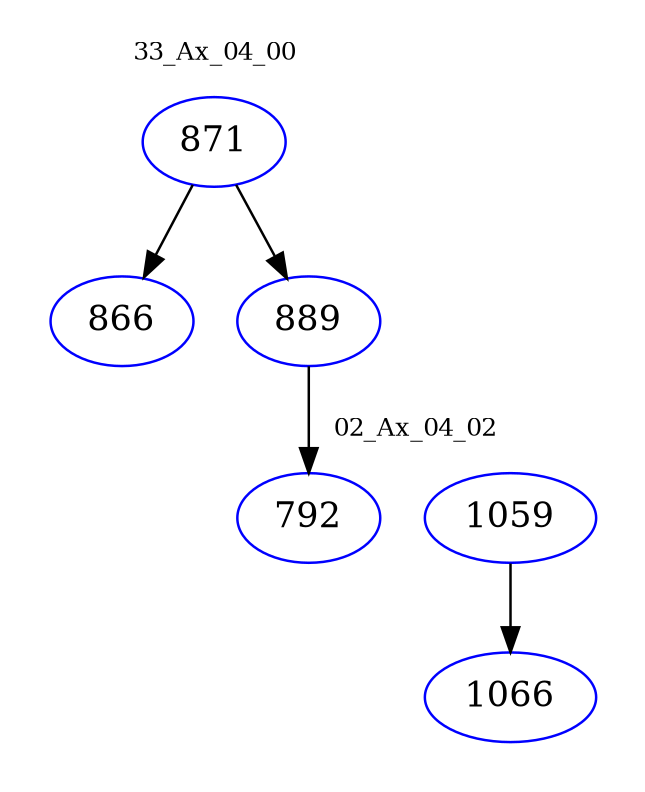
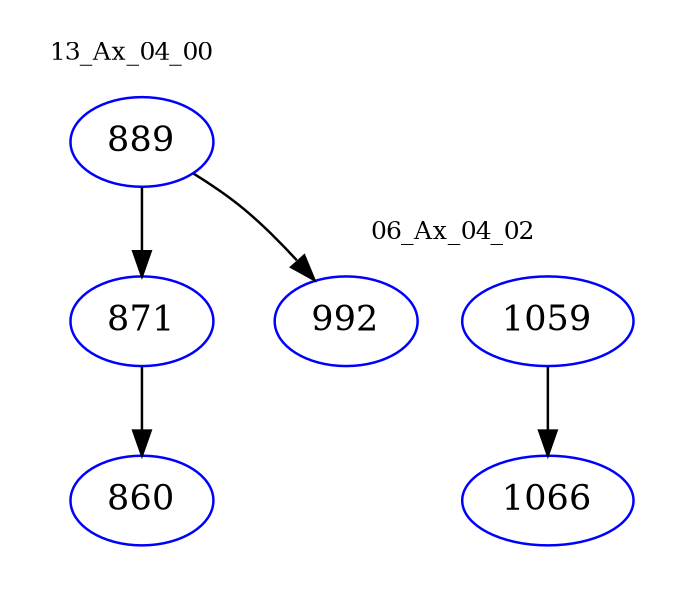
cluster "33_Ax_04_00": label "33_Ax_04_00" -> "13_Ax_04_00"
edge "871" -> "889": reversed
node "866": label "866" -> "860"
cluster "02_Ax_04_02": label "02_Ax_04_02" -> "06_Ax_04_02"
node "792": label "792" -> "992"
